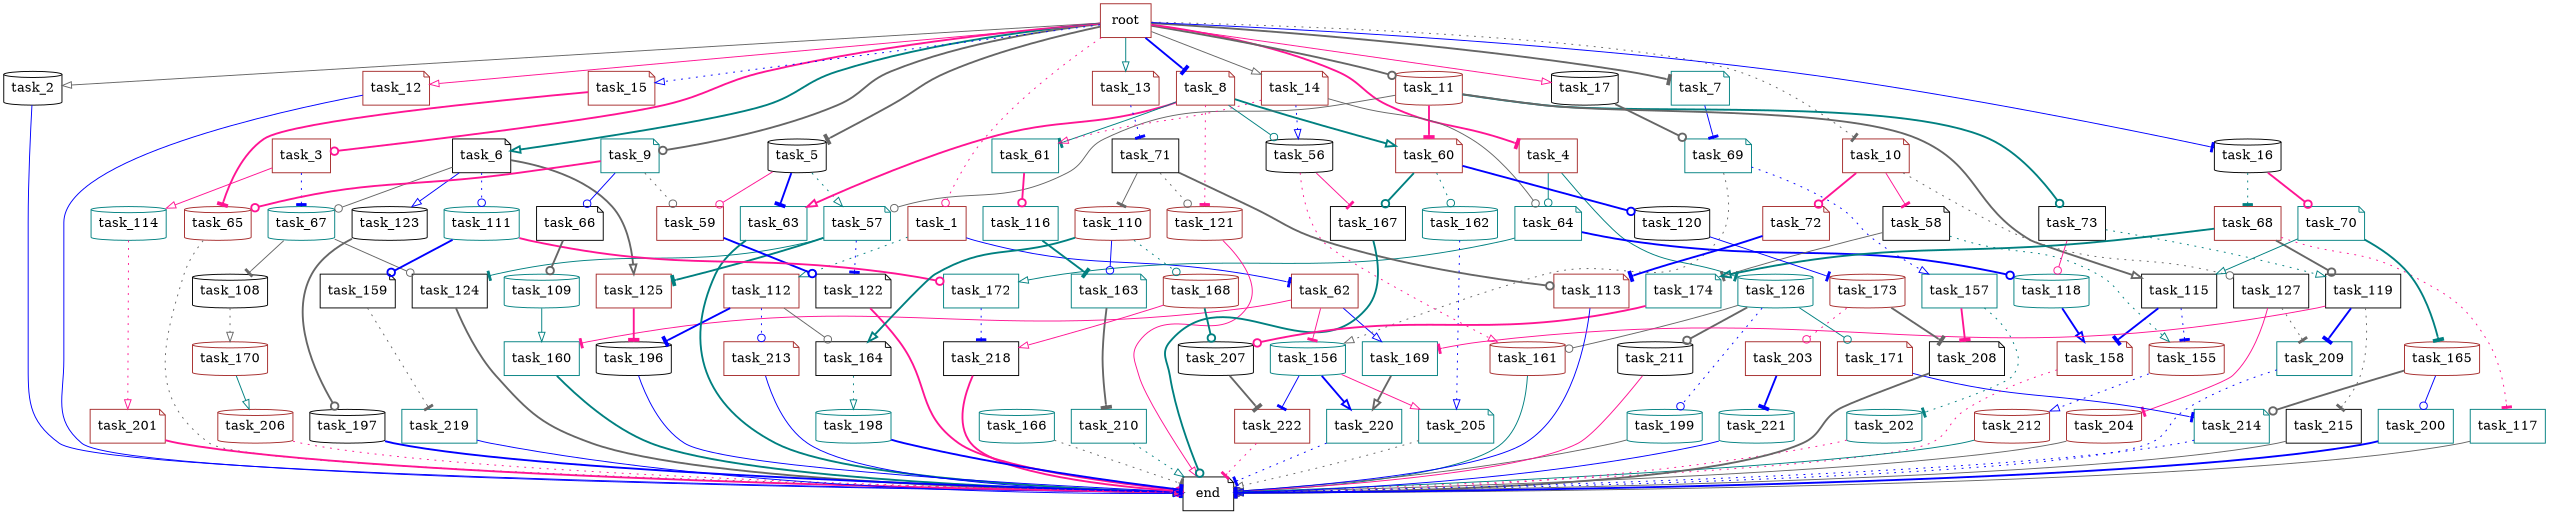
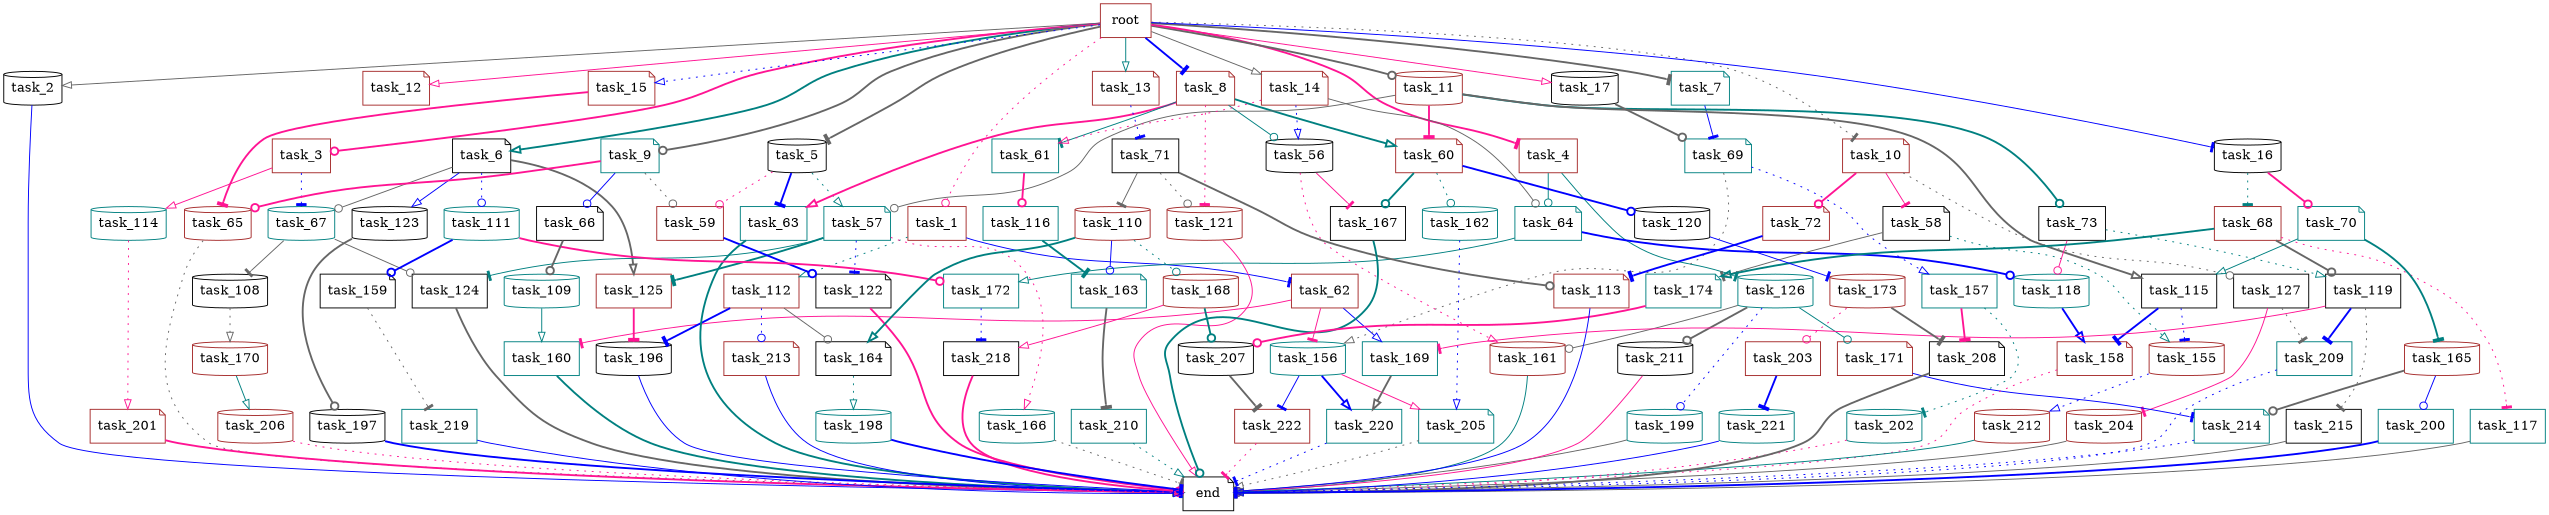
edge "task_5" -> "task_59": style solid -> dotted
edge "task_57" -> "task_166": added
edge "task_12" -> "end": removed
